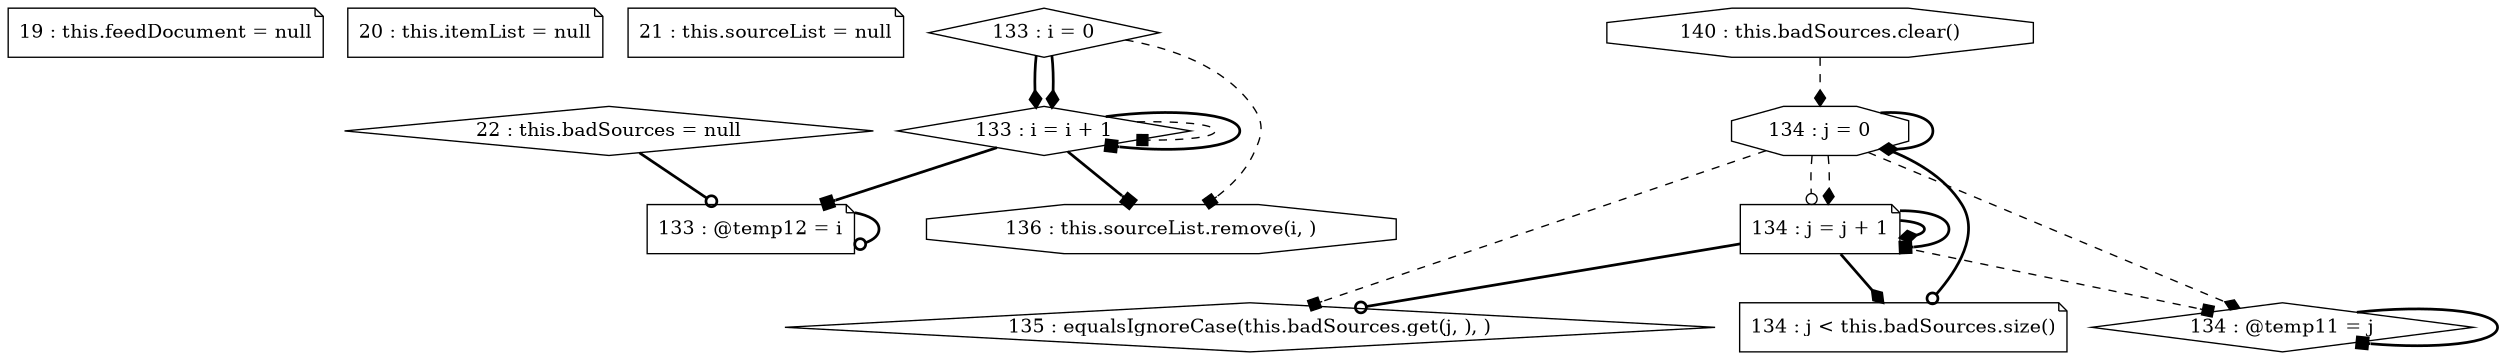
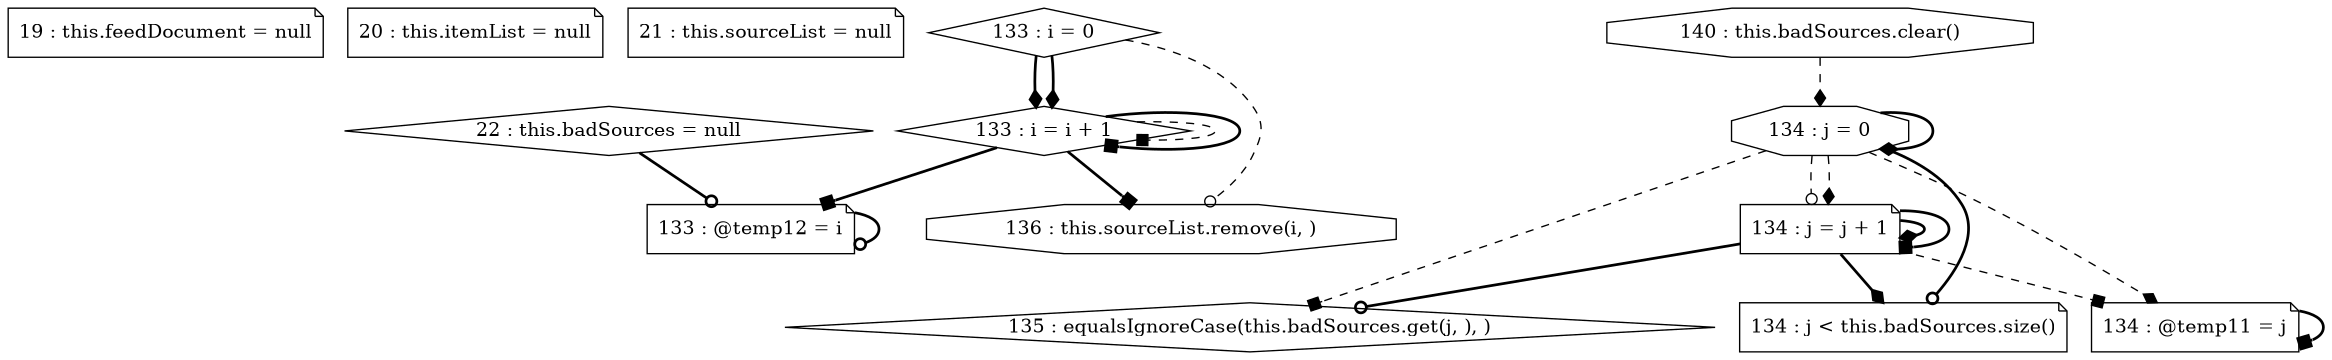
edge "133 : i = 0" -> "136 : this.sourceList.remove(i, )": arrowhead box -> odot
node "134 : @temp11 = j": shape diamond -> note
